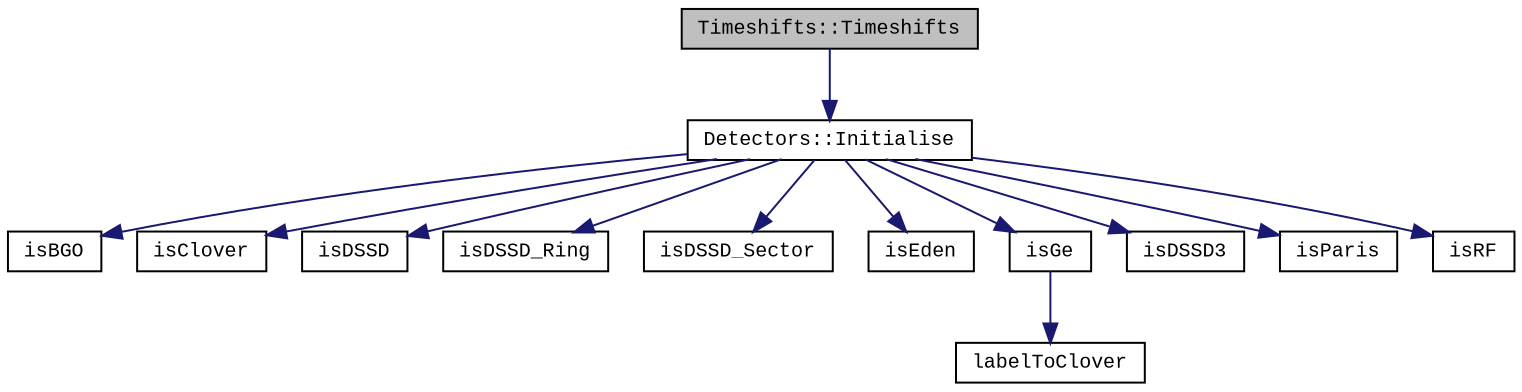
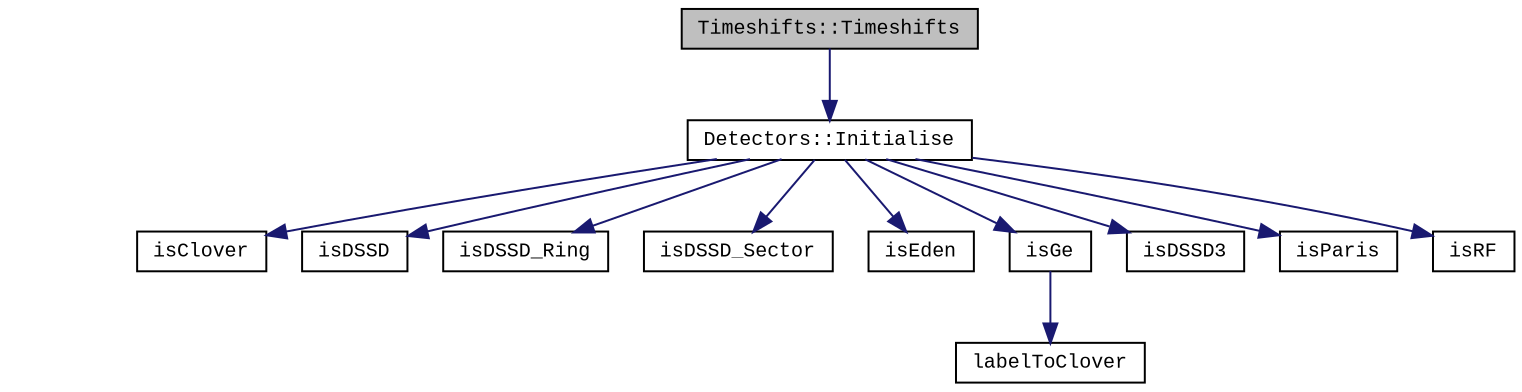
node "isBGO": removed
